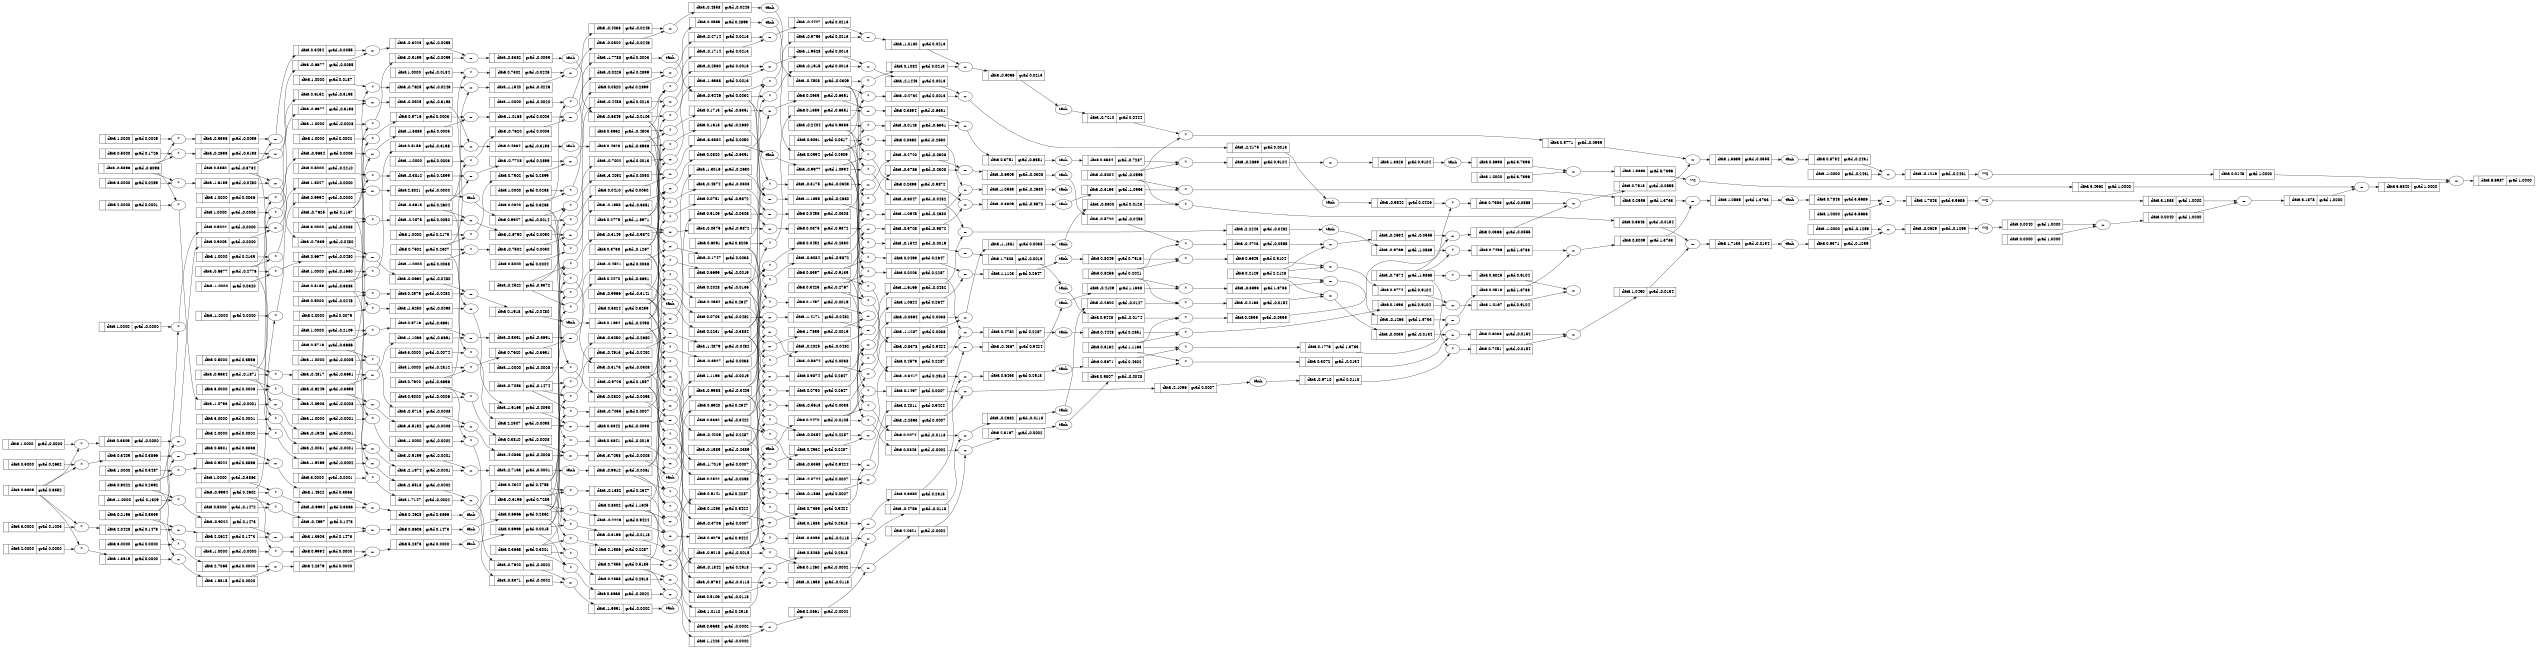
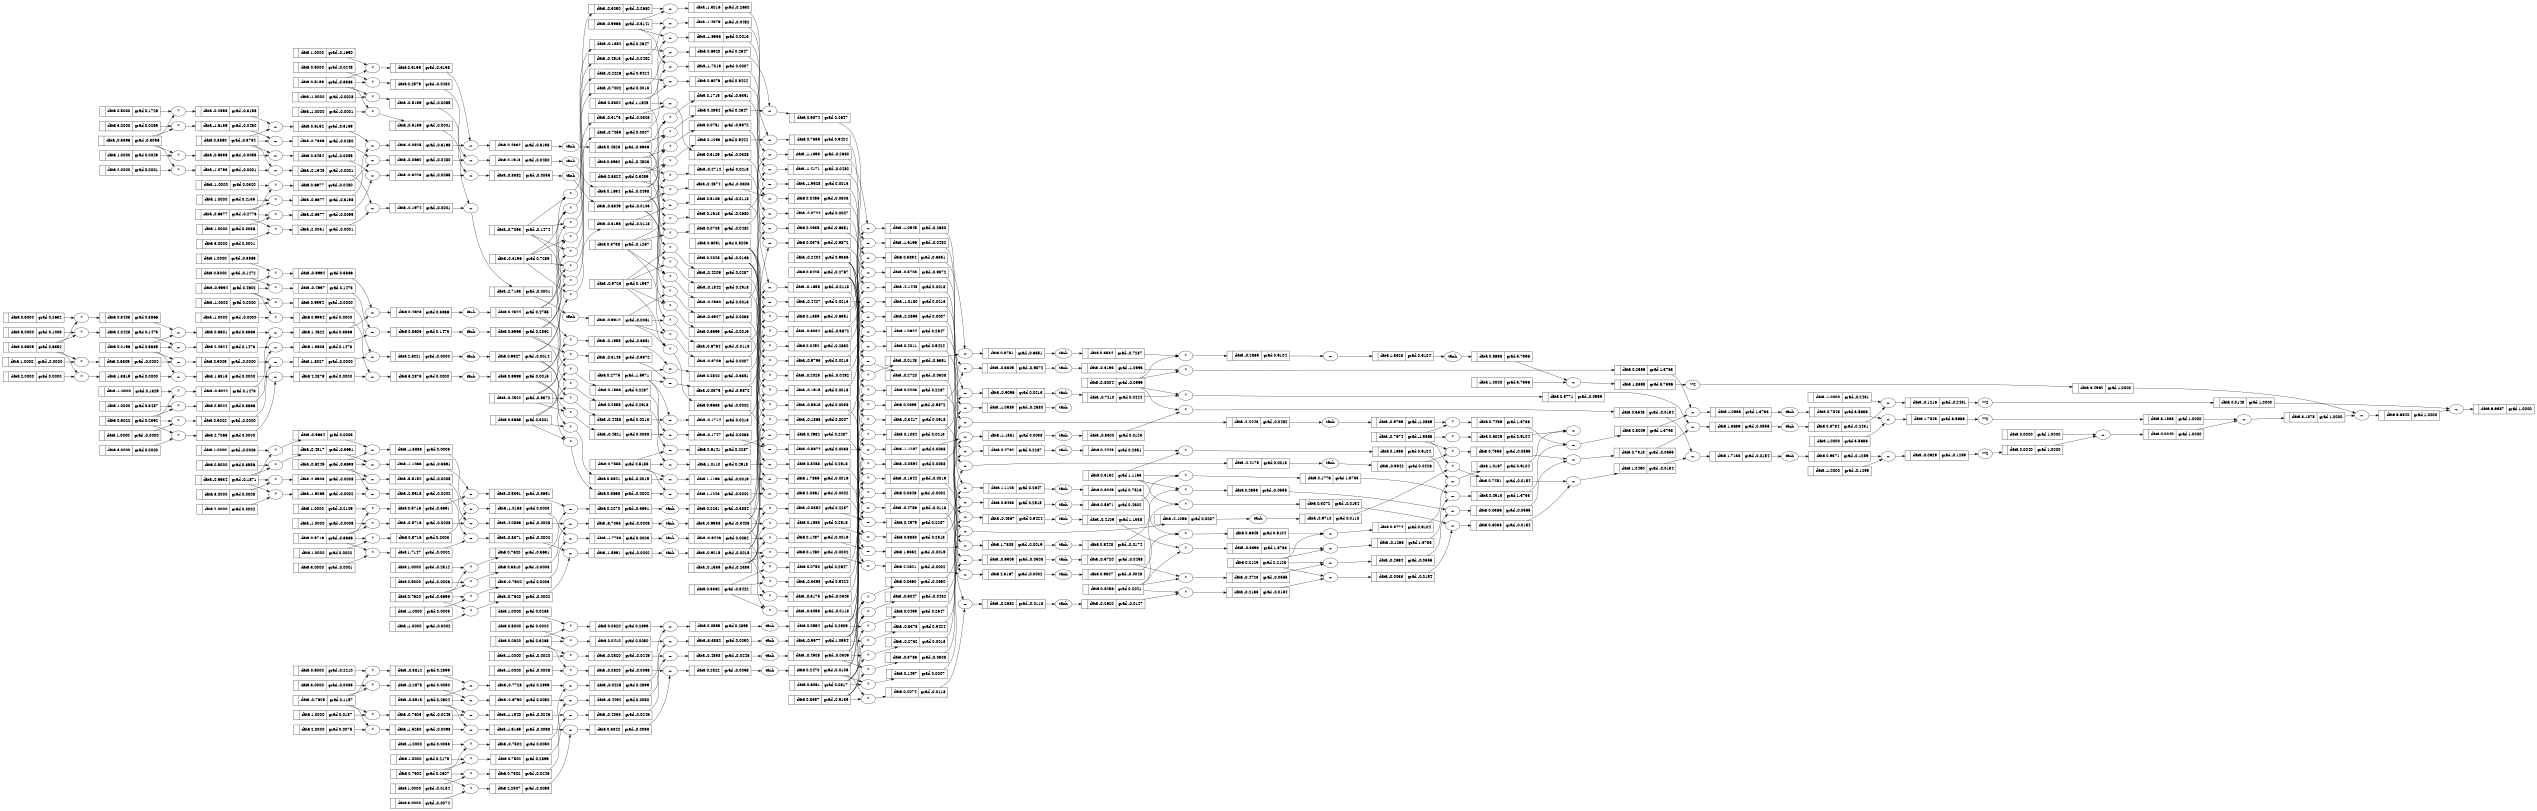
node "data 1.9352": added
